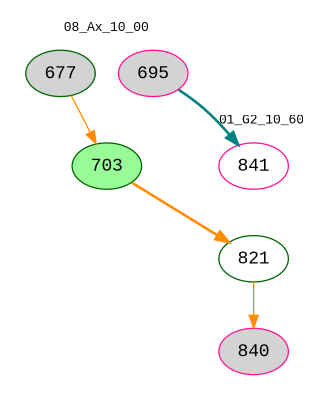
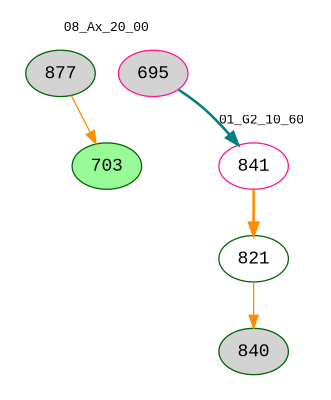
cluster "08_Ax_10_00": label "08_Ax_10_00" -> "08_Ax_20_00"
node "677": label "677" -> "877"
edge "703" -> "821": now "841" -> "821"
node "840": color deeppink -> darkgreen
